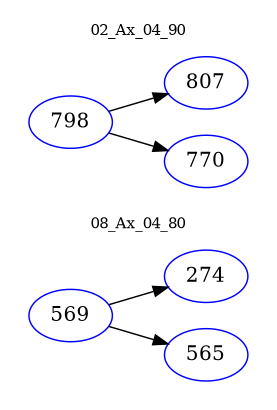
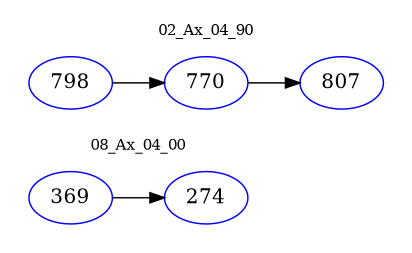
edge "798" -> "807": now "770" -> "807"
cluster "08_Ax_04_80": label "08_Ax_04_80" -> "08_Ax_04_00"
node "569": label "569" -> "369"
node "565": removed
